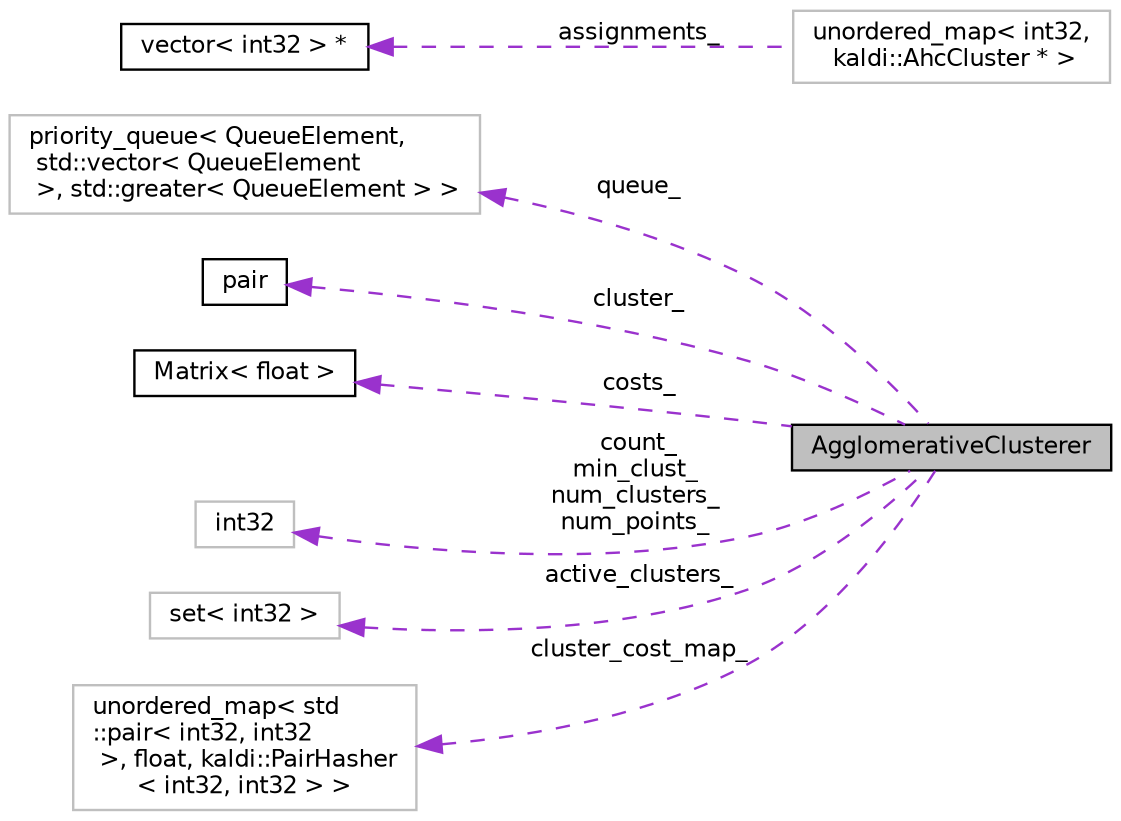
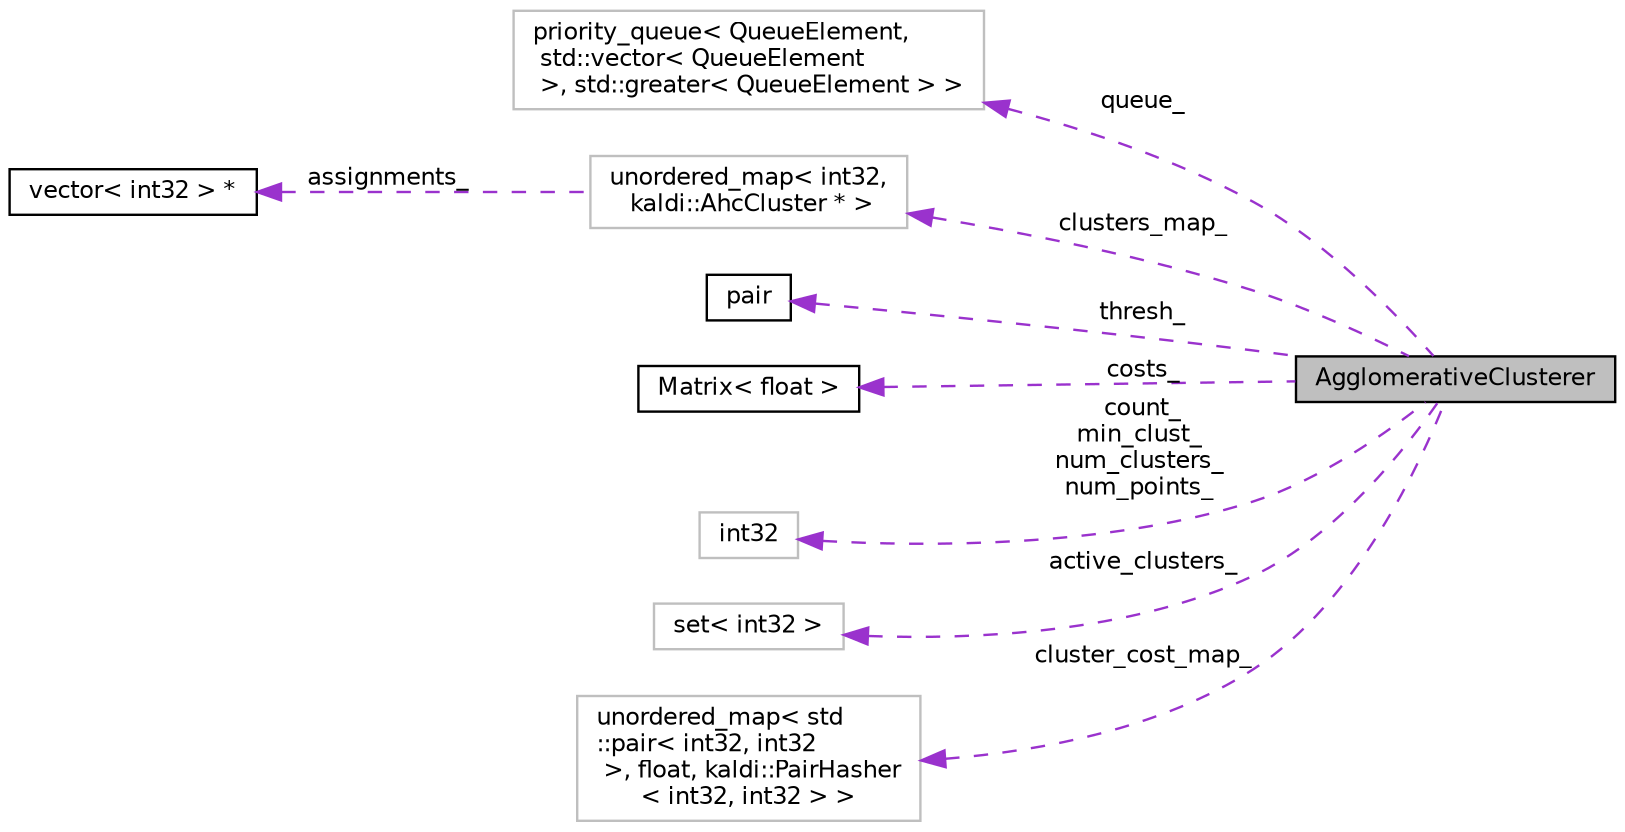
edge "AgglomerativeClusterer" -> "unordered_map< int32, kaldi::AhcCluster * >": added, label "clusters_map_"
edge "AgglomerativeClusterer" -> "pair": label " cluster_" -> " thresh_"
